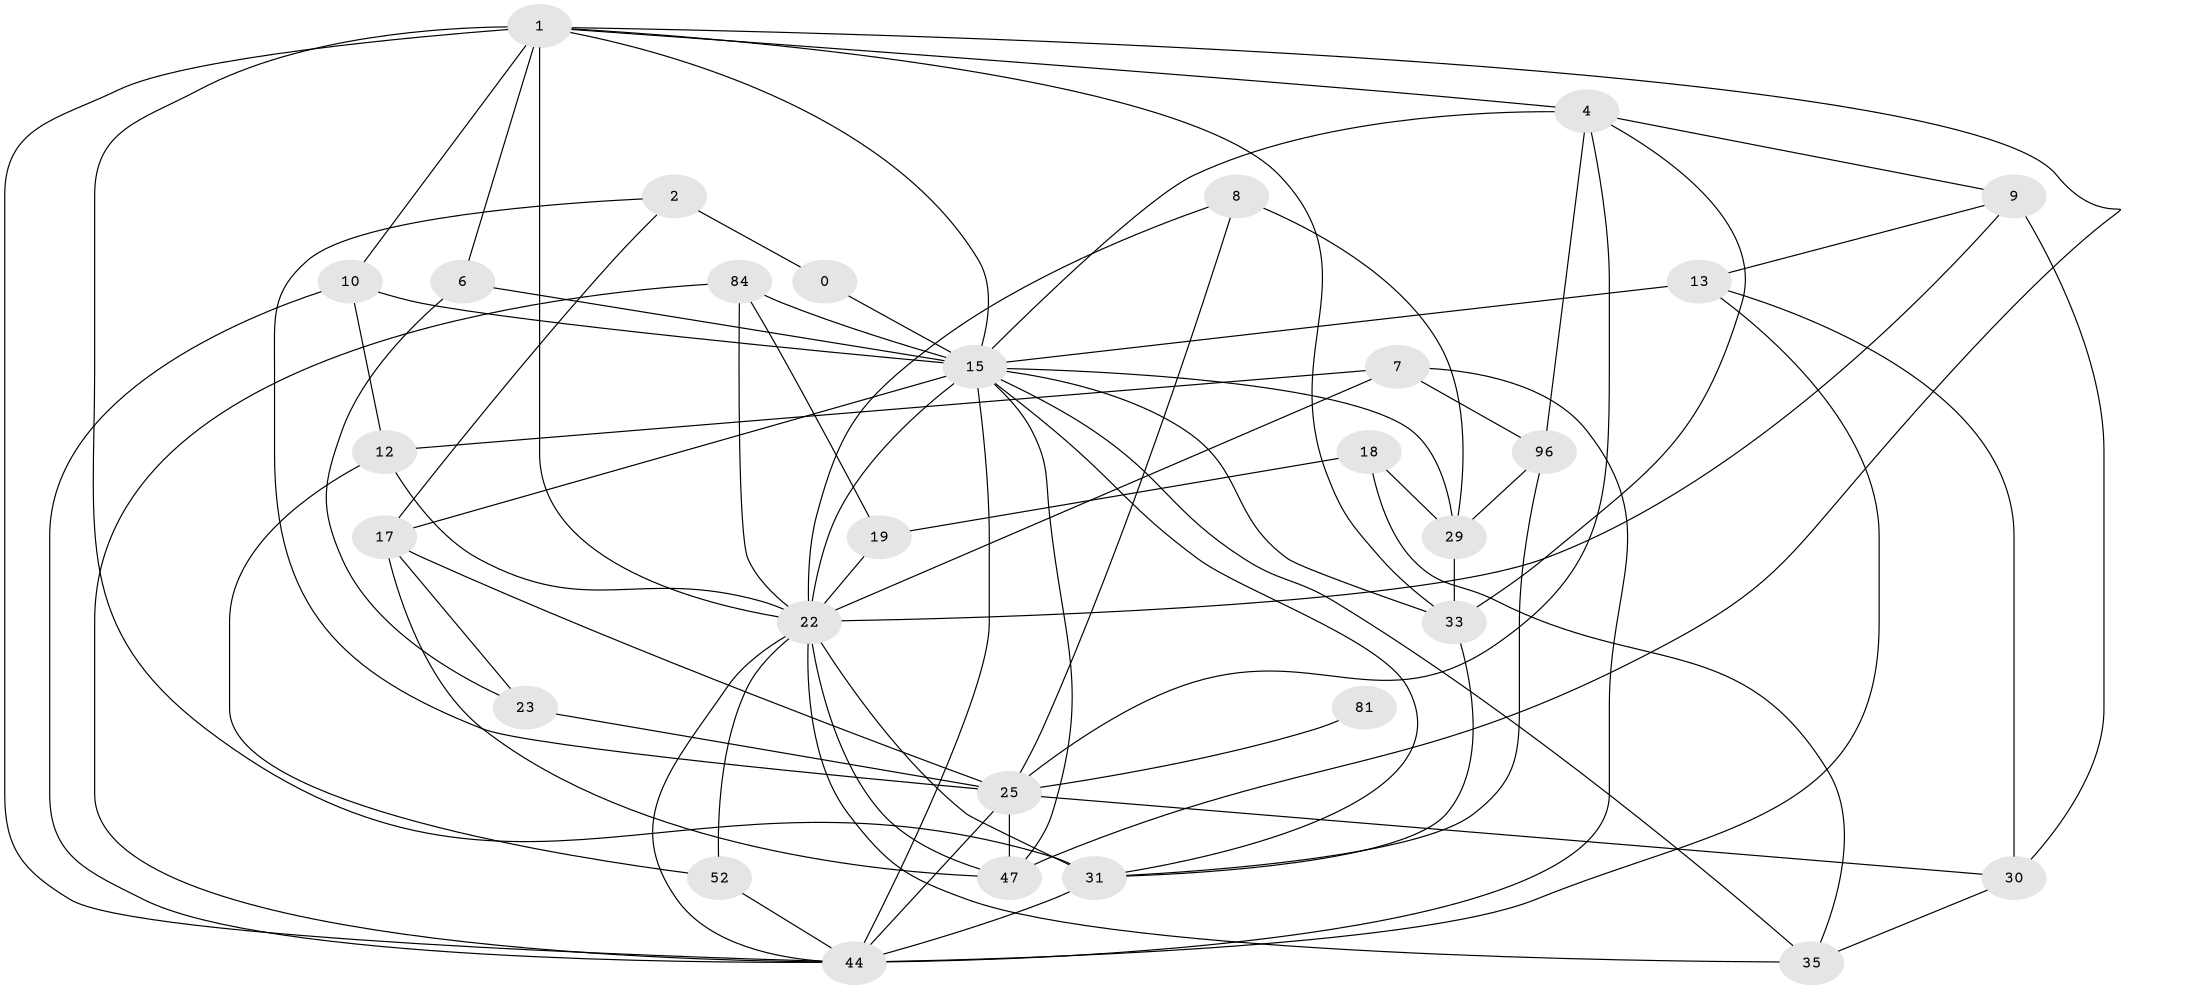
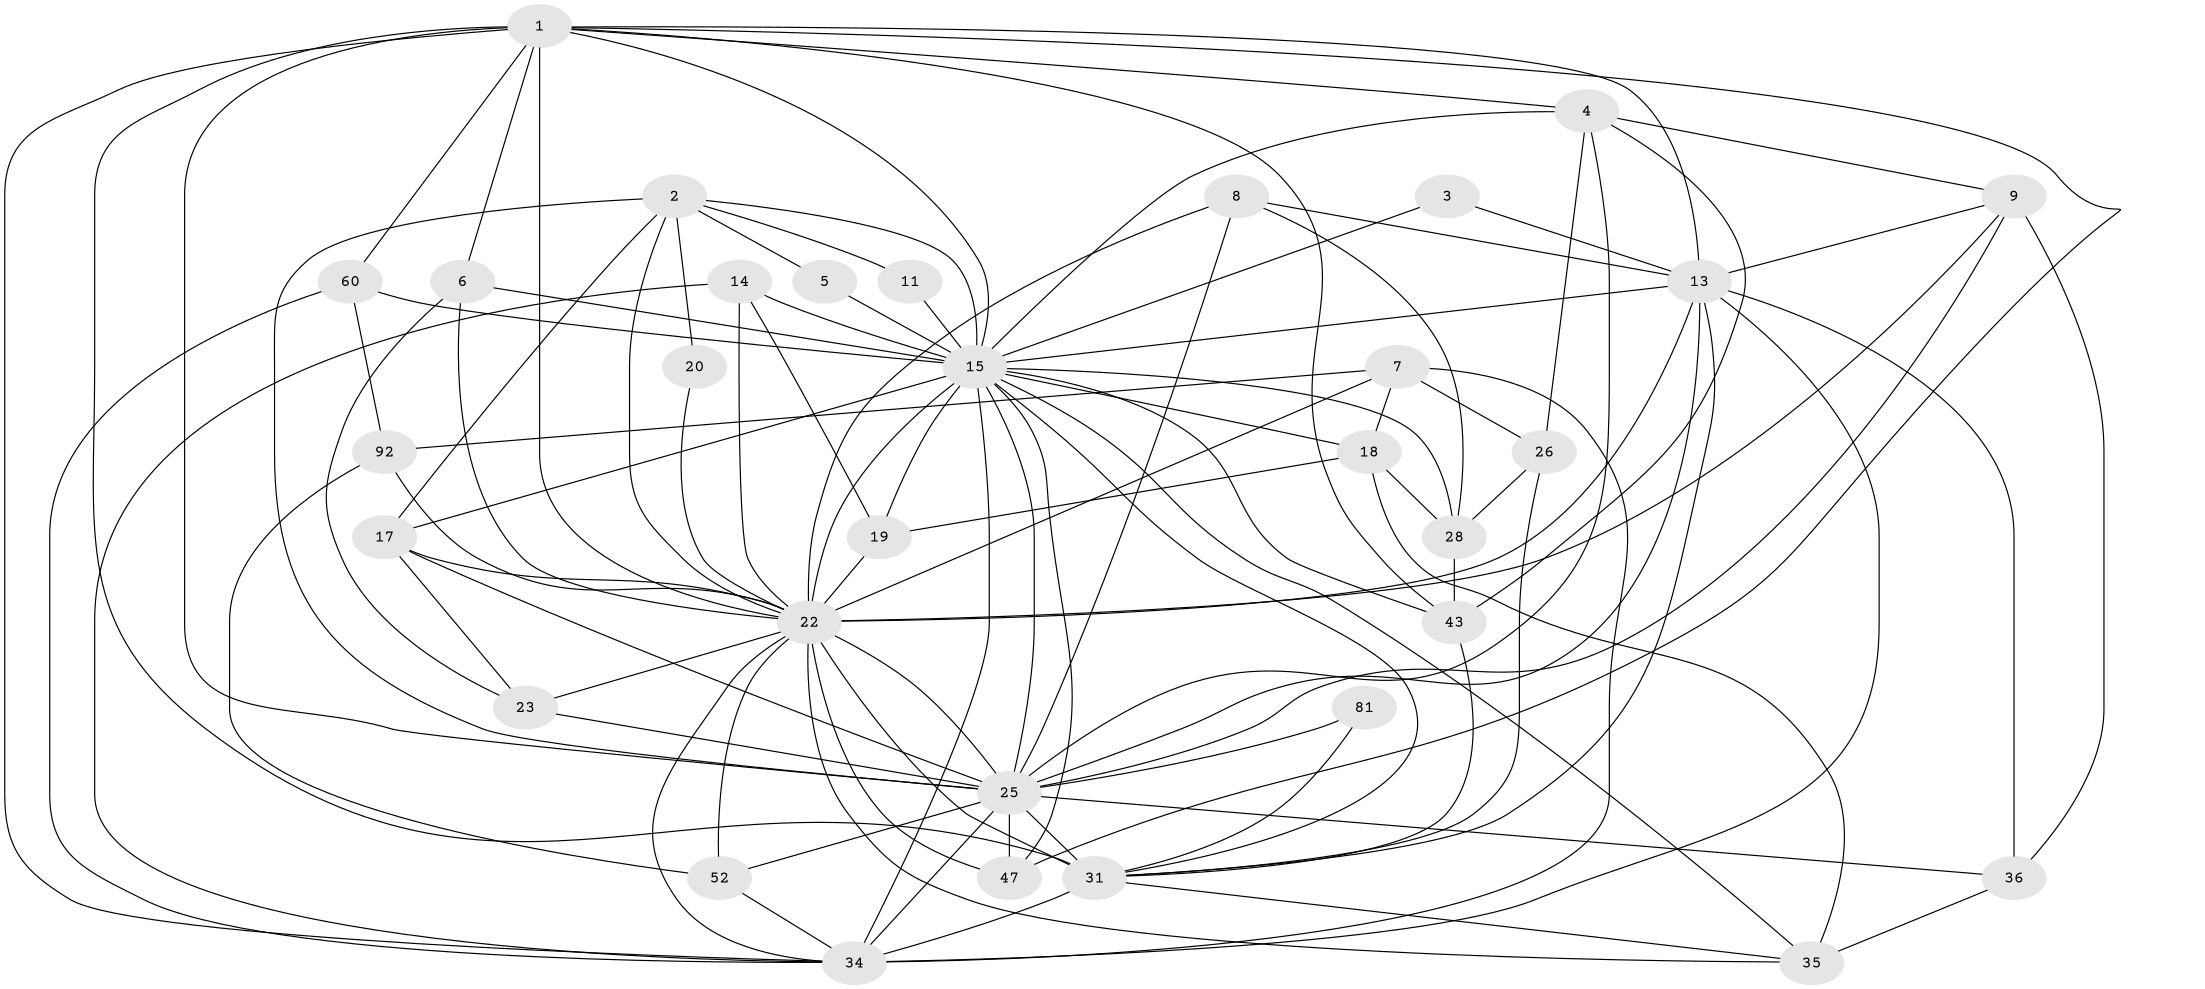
edge "1" -- "13": added
node "3": added
edge "2" -- "15": added
edge "8" -- "13": added
node "10": label "10" -> "60"
node "84": label "84" -> "14"
node "0": label "0" -> "5"
node "11": added
node "20": added
edge "7" -- "18": added
edge "15" -- "18": added
edge "15" -- "19": added
edge "2" -- "22": added
node "12": label "12" -> "92"
node "96": label "96" -> "26"
node "29": label "29" -> "28"
edge "6" -- "22": added
edge "13" -- "22": added
edge "15" -- "25": added
node "33": label "33" -> "43"
edge "1" -- "25": added
edge "9" -- "25": added
edge "22" -- "23": added
edge "13" -- "25": added
edge "22" -- "25": added
edge "13" -- "31": added
edge "17" -- "47": now "17" -- "22"
edge "81" -- "31": added
edge "25" -- "31": added
edge "25" -- "52": added
node "30": label "30" -> "36"
edge "31" -- "35": added
node "44": label "44" -> "34"
